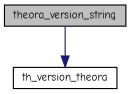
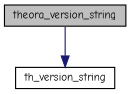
node "th_version_theora": label "th_version_theora" -> "th_version_string"
